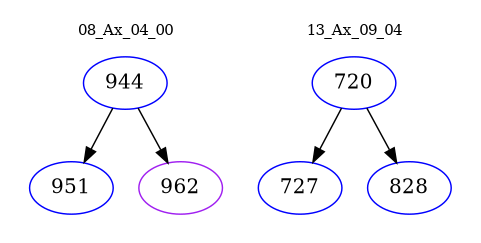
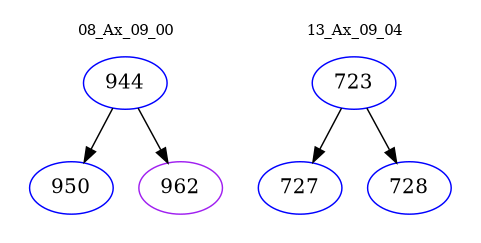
cluster "08_Ax_04_00": label "08_Ax_04_00" -> "08_Ax_09_00"
node "720": label "720" -> "723"
node "951": label "951" -> "950"
node "828": label "828" -> "728"
